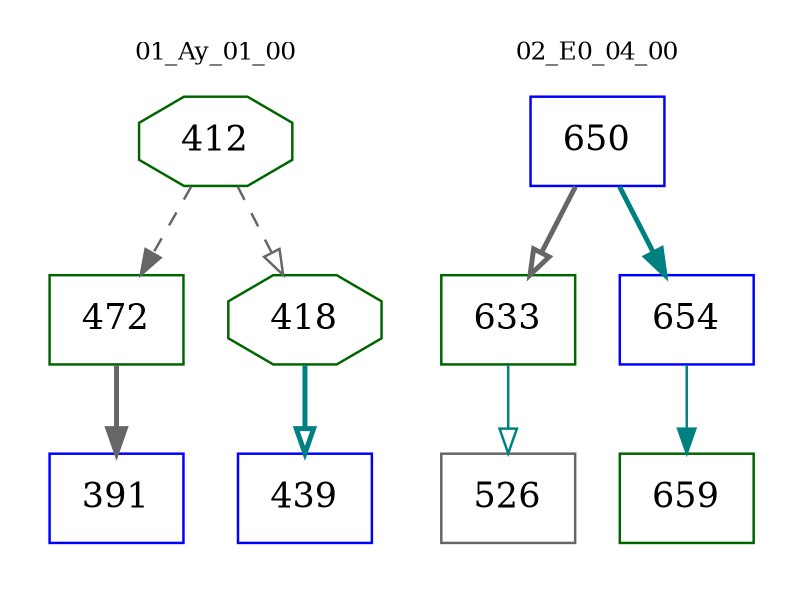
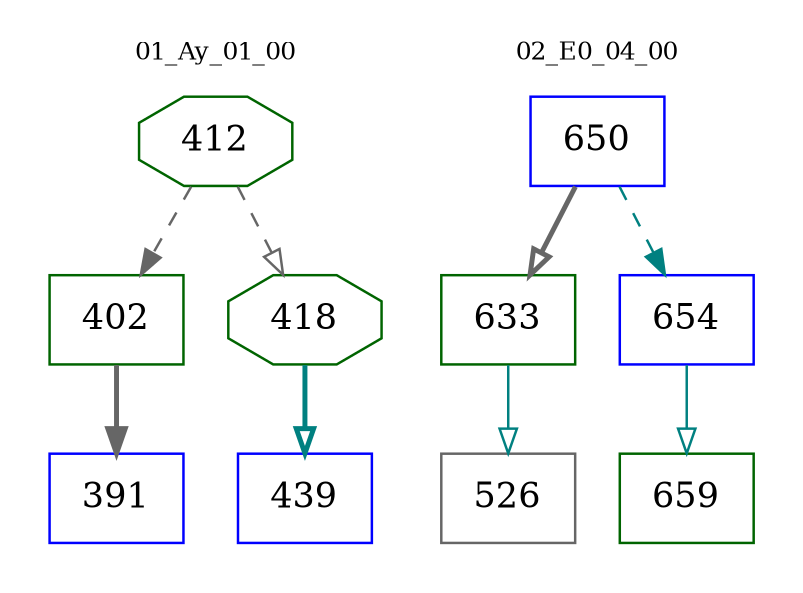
edge "650" -> "654": style bold -> dashed
node "472": label "472" -> "402"
edge "654" -> "659": arrowhead normal -> onormal
